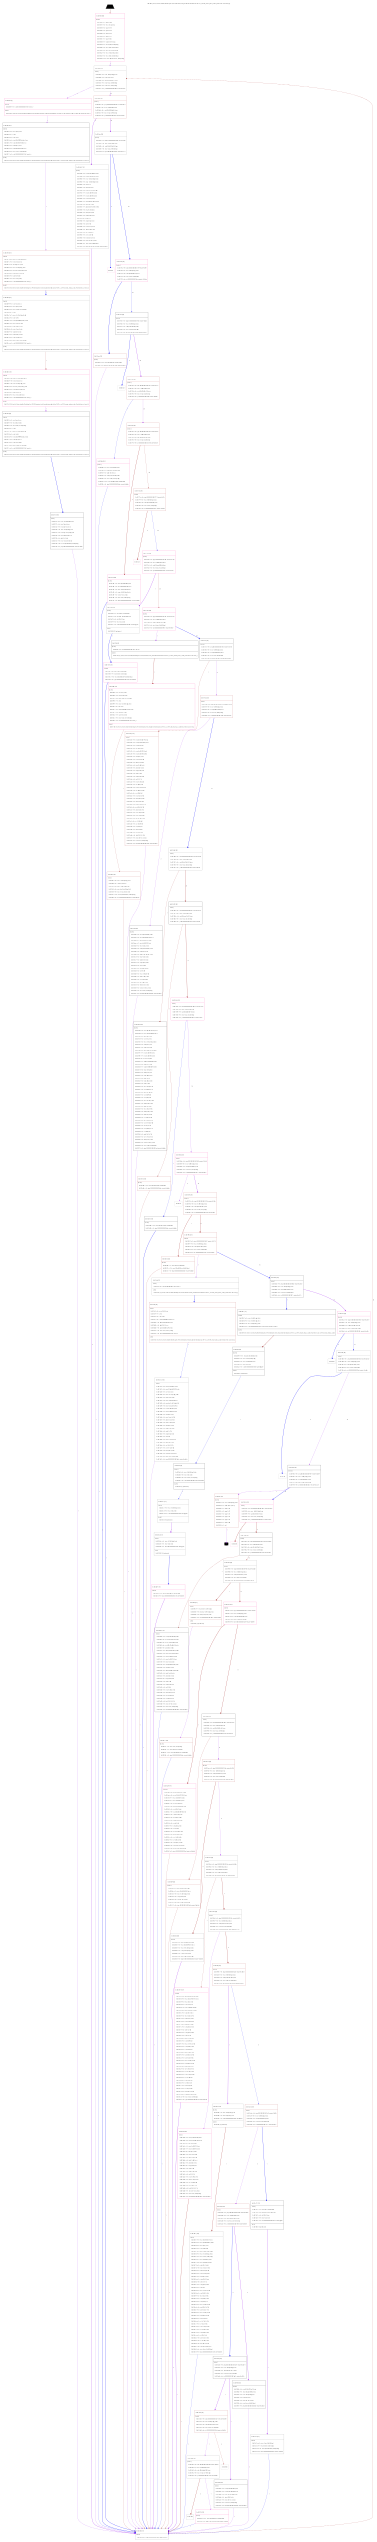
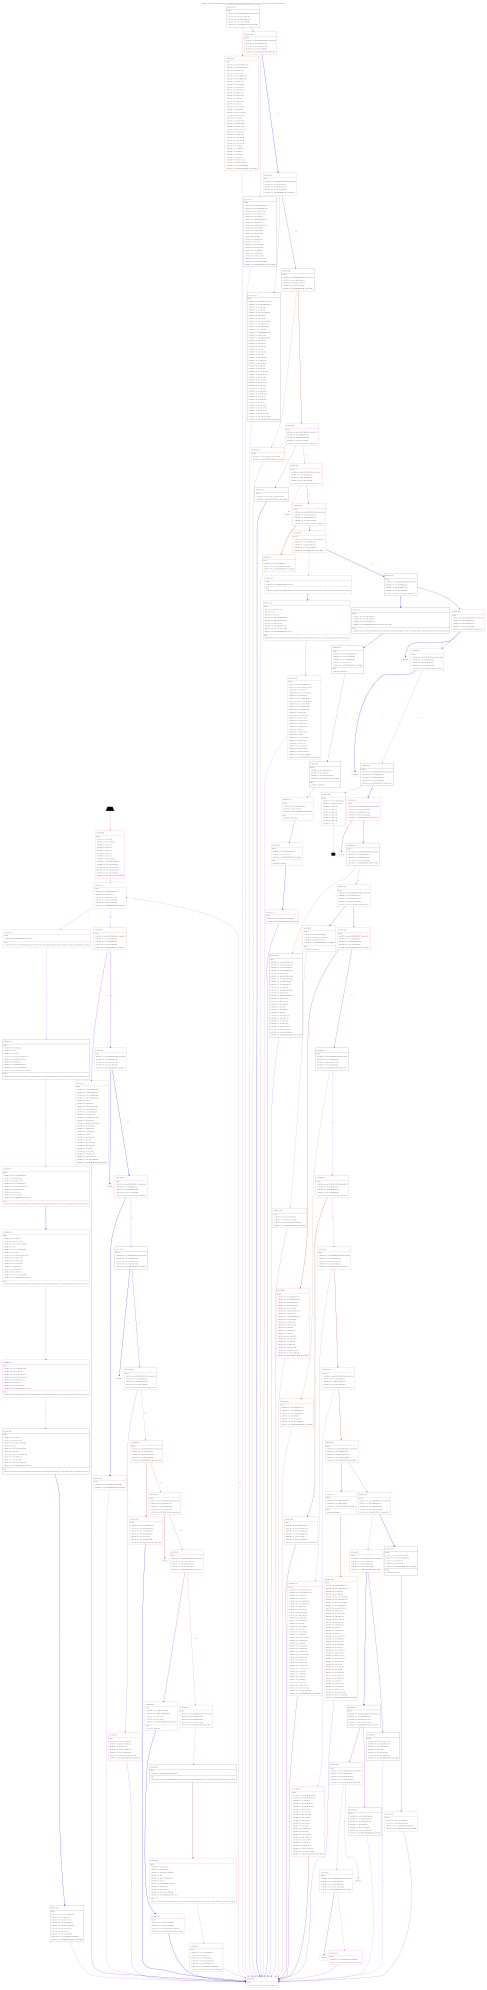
edge "0x4017b2 [28]" -> "0x4017ce [28]": removed, label "24"
